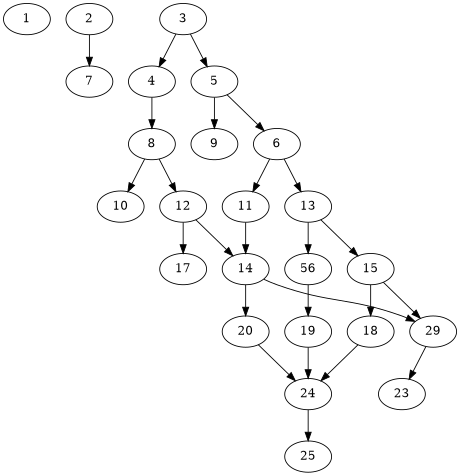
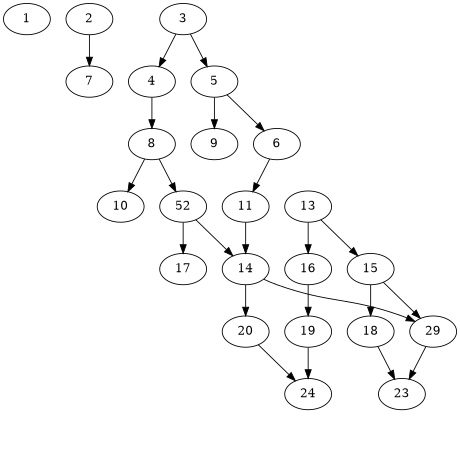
edge "6" -> "13": removed
node "12": label "12" -> "52"
node "56": label "56" -> "16"
edge "18" -> "24": now "18" -> "23"
node "25": removed
